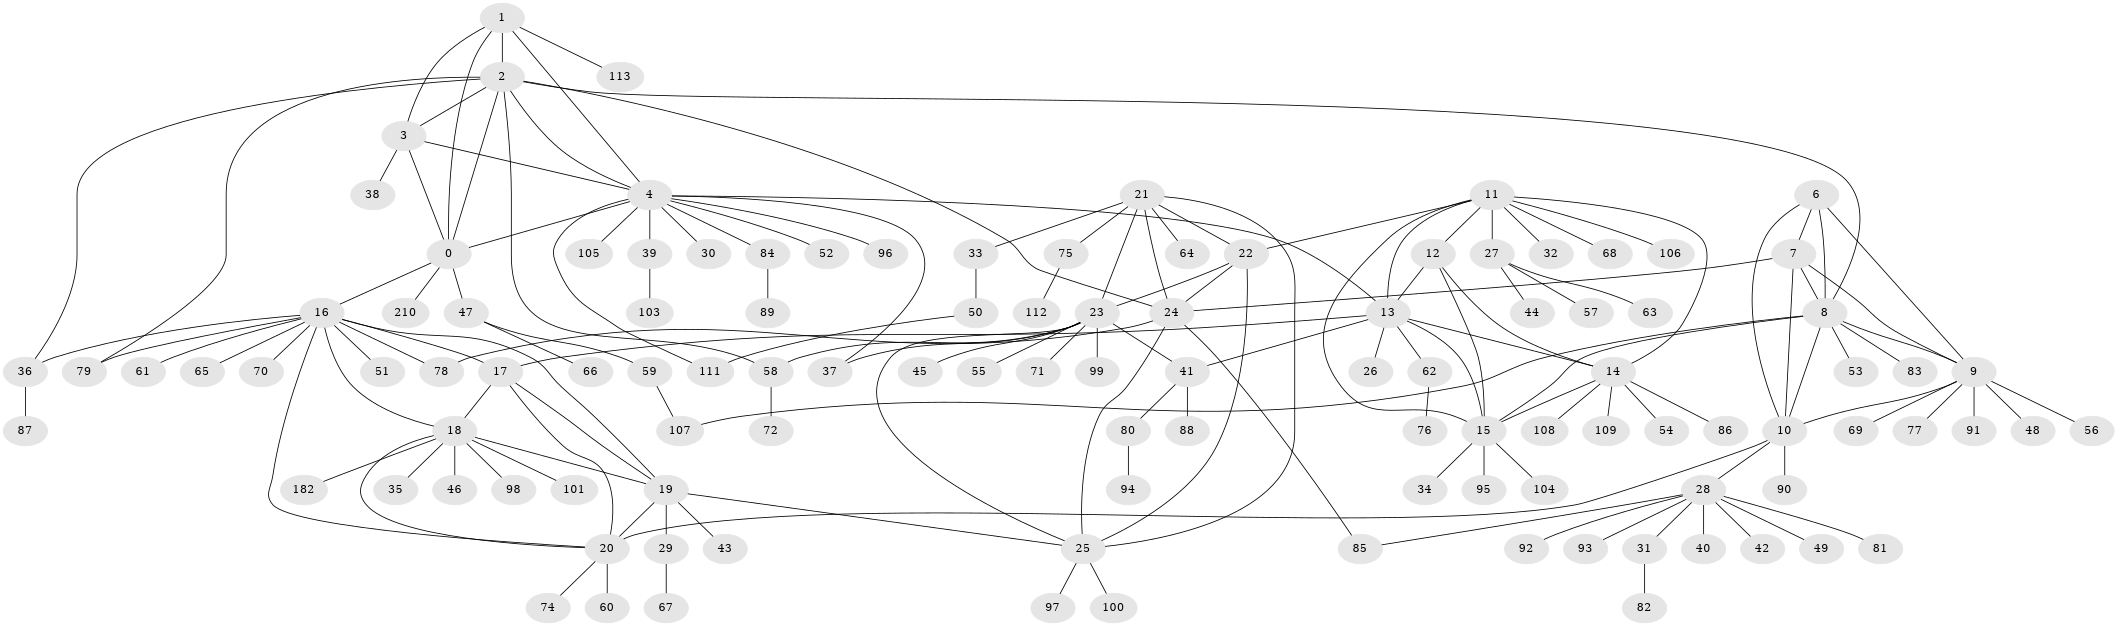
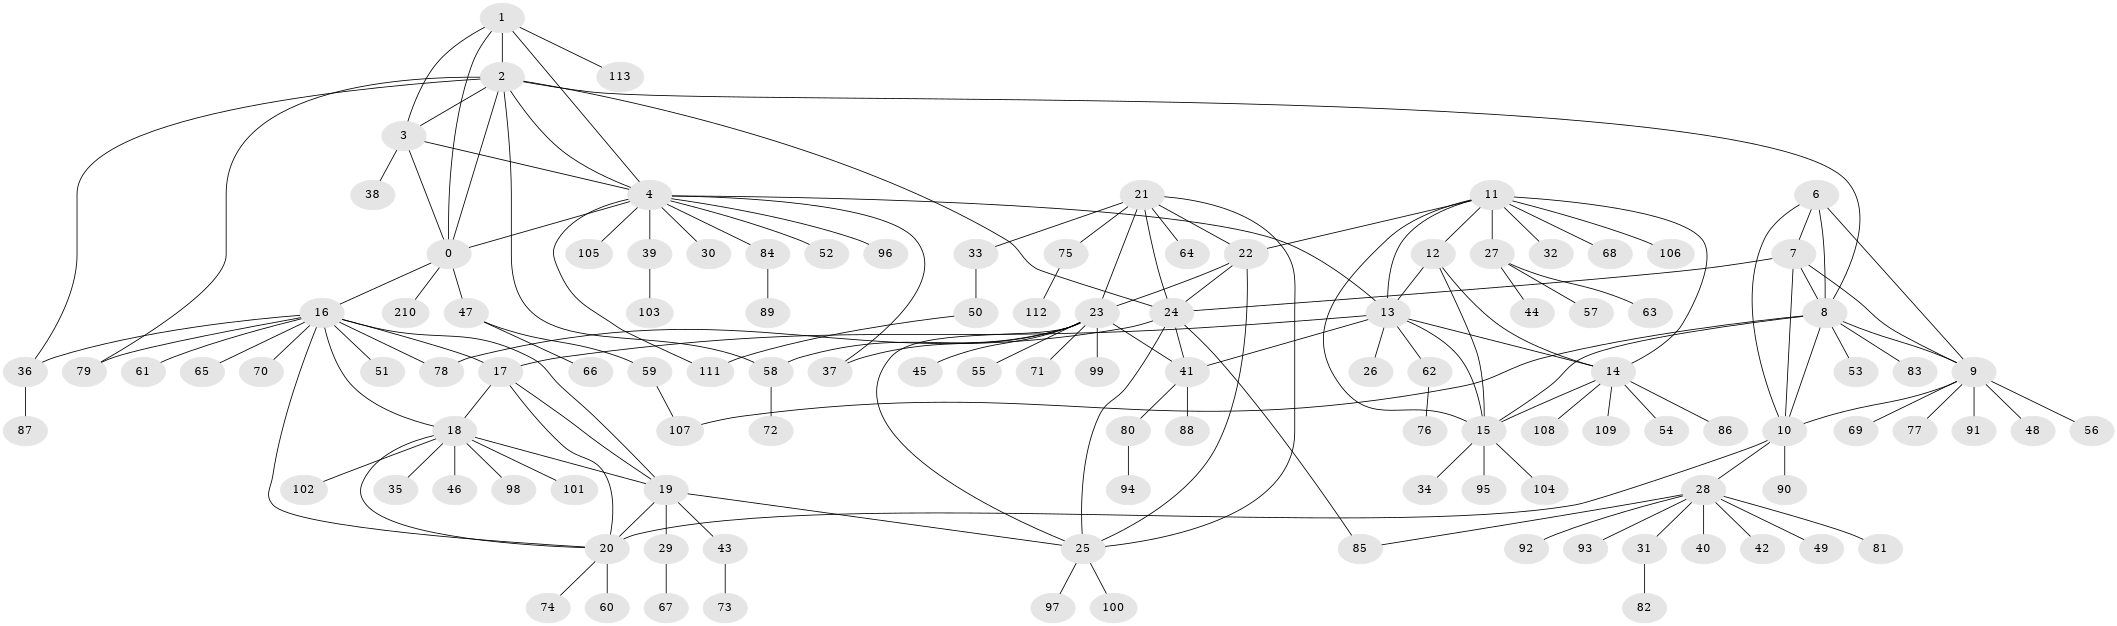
edge "24" -- "41": added
node "182": label "182" -> "102"
node "73": added
